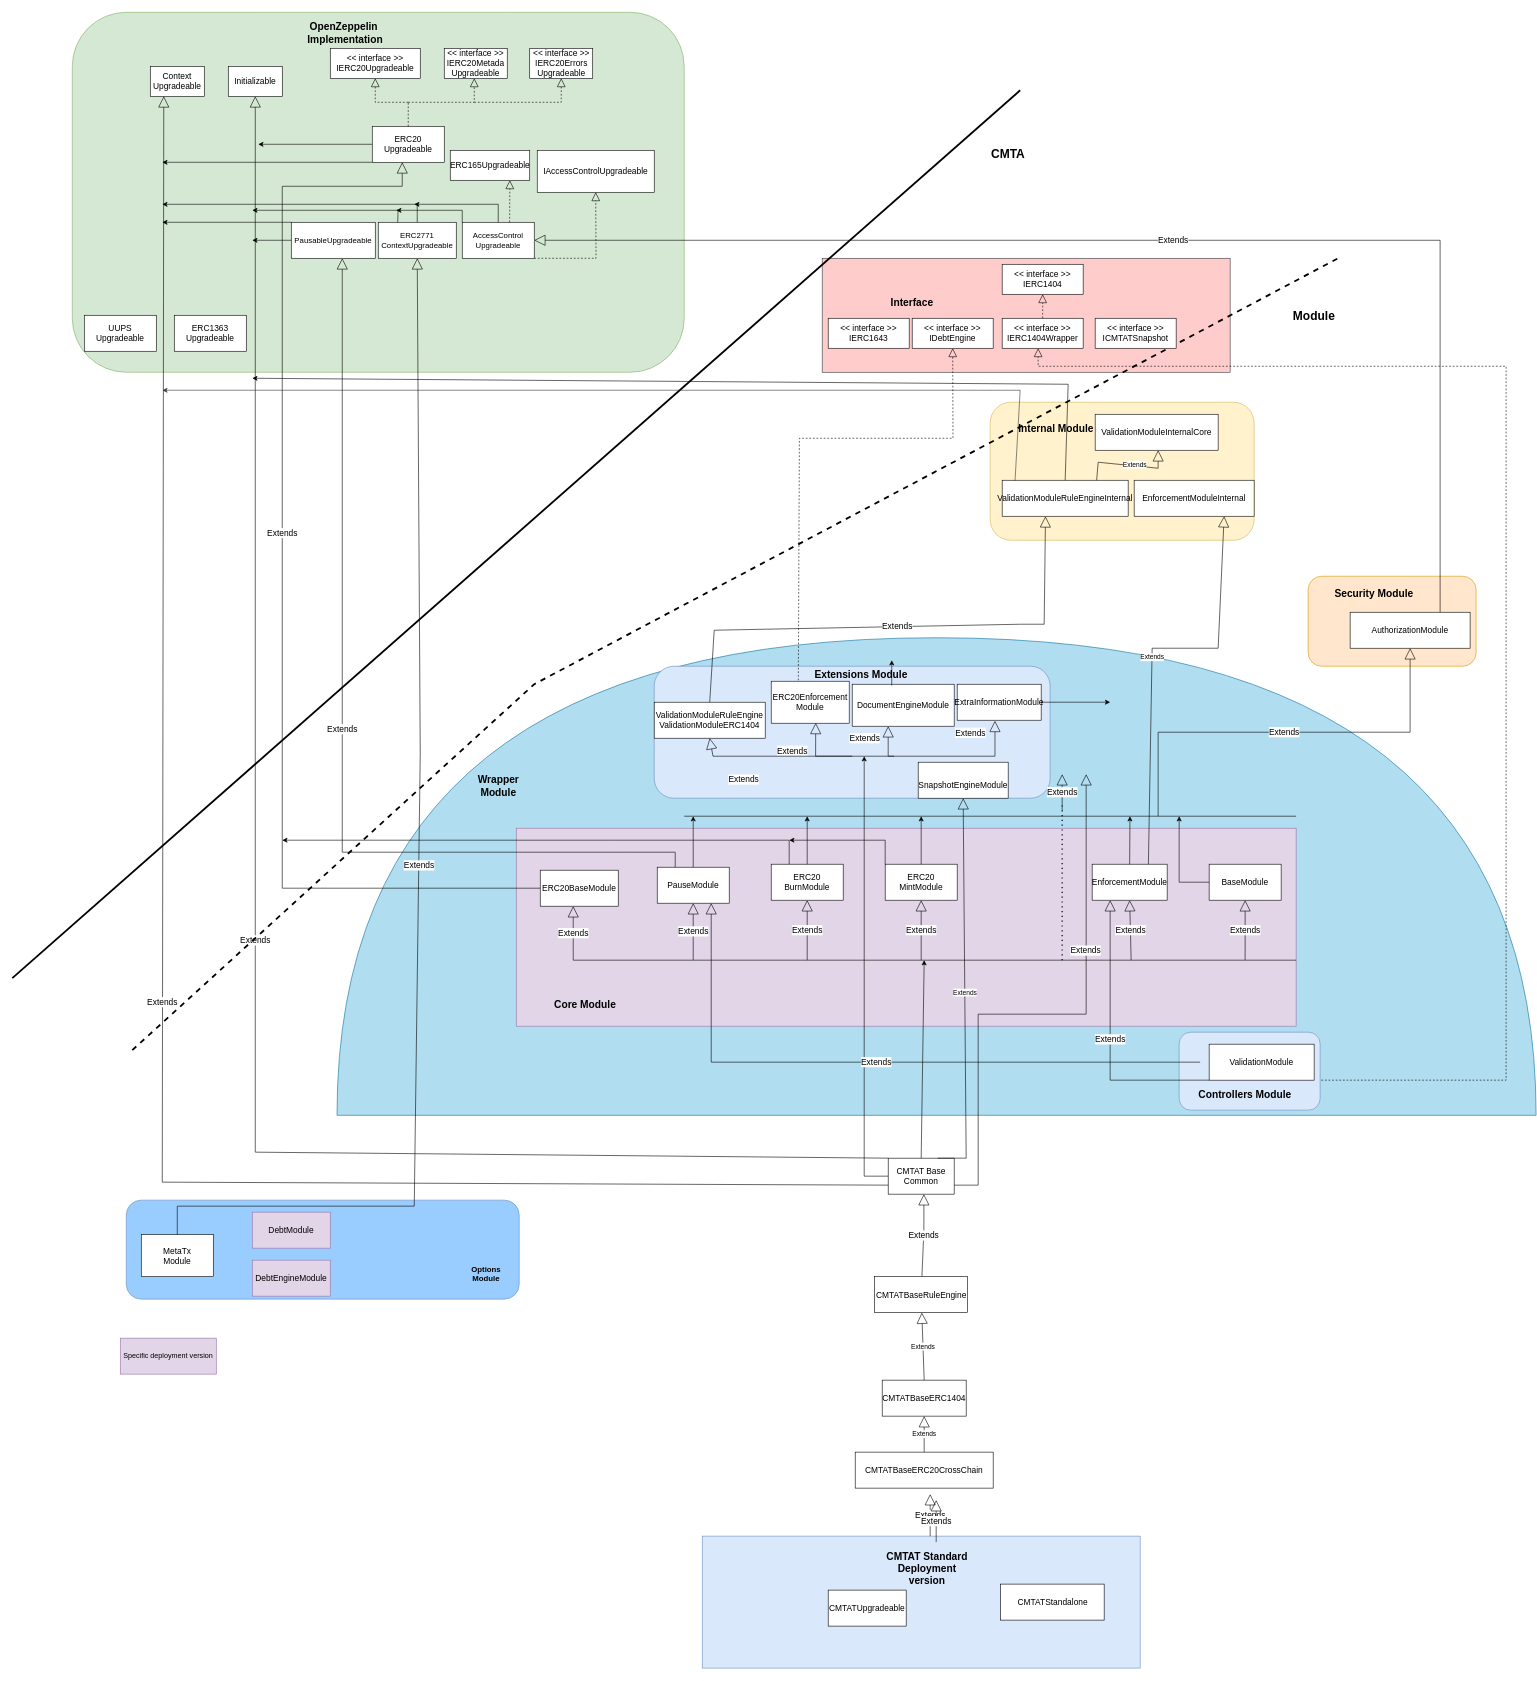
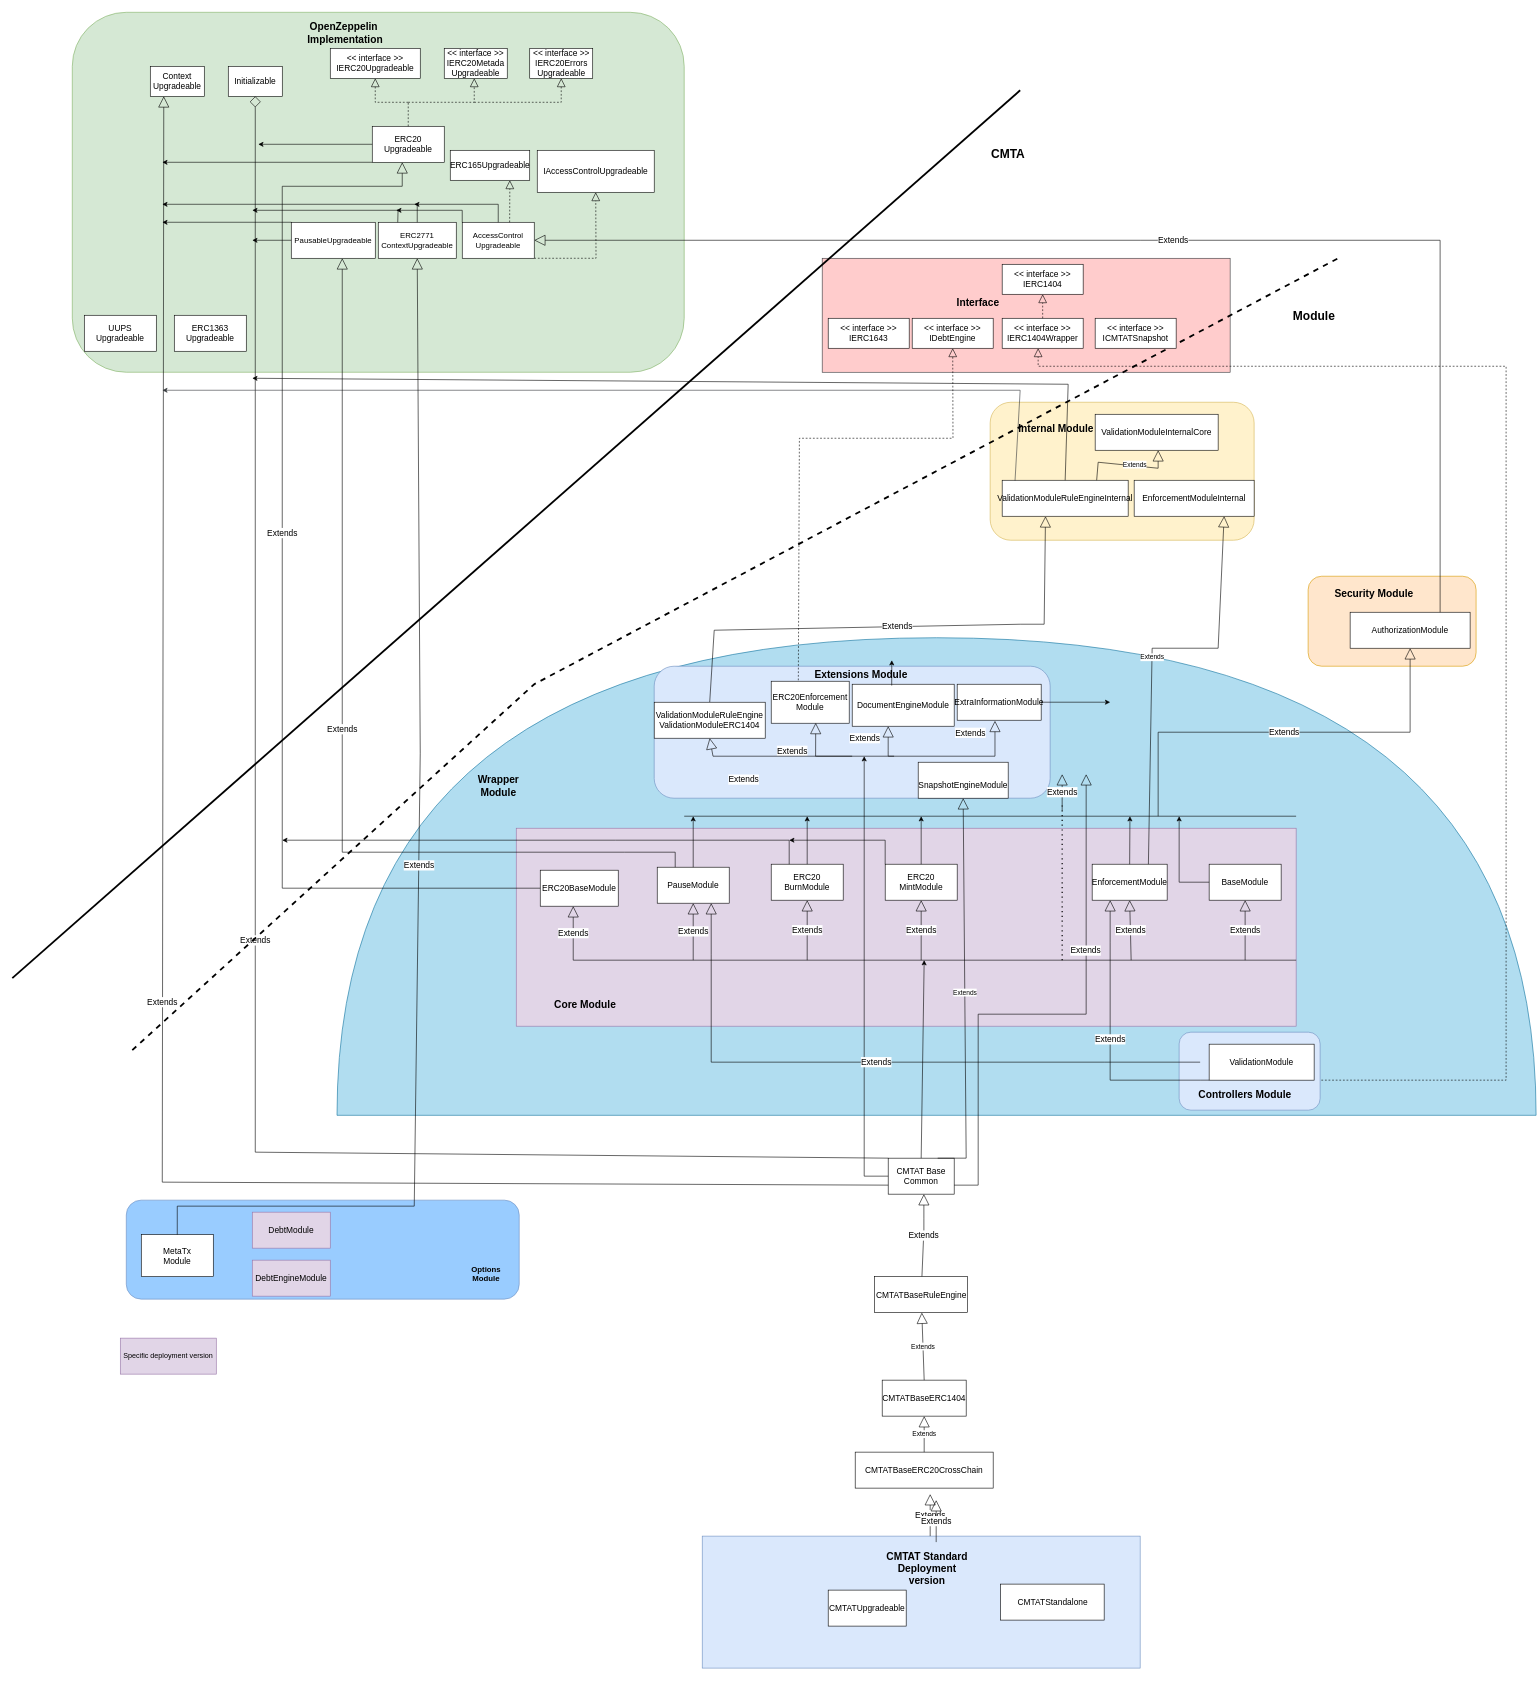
edge "CMTAT Base Common" -> "Initializable": arrowhead block -> diamond
node "Interface": moved (912, 303) -> (978, 303)
